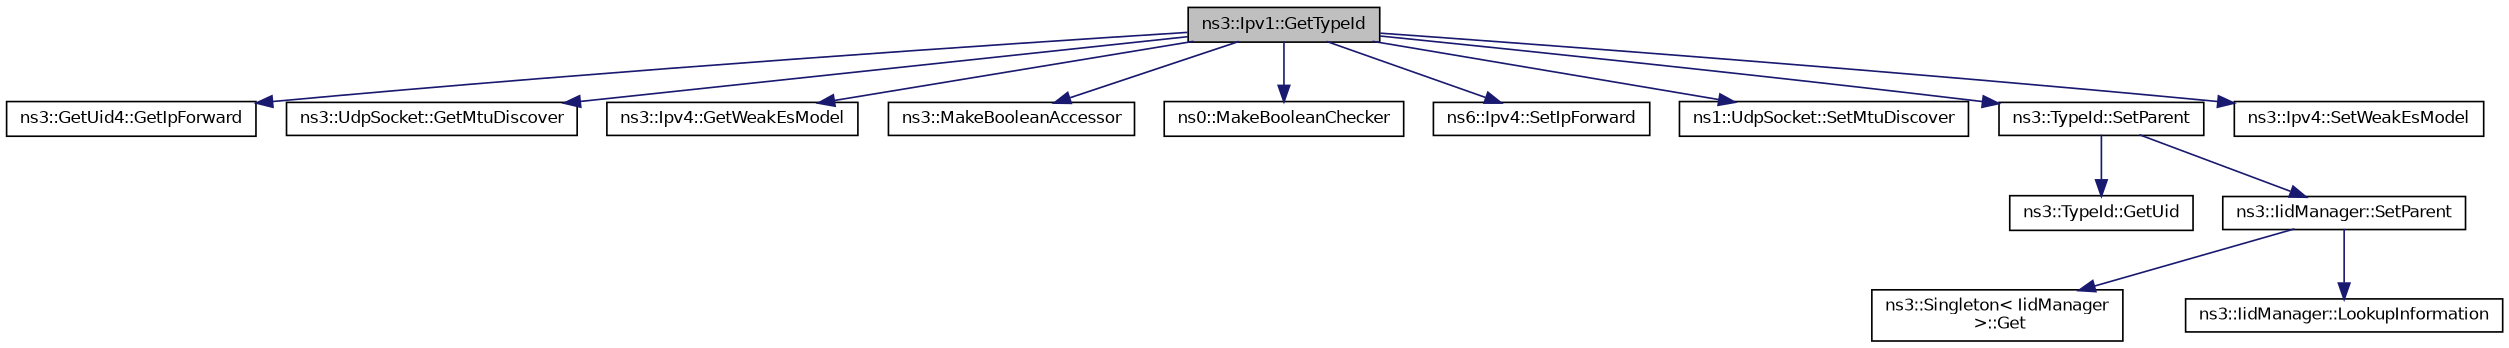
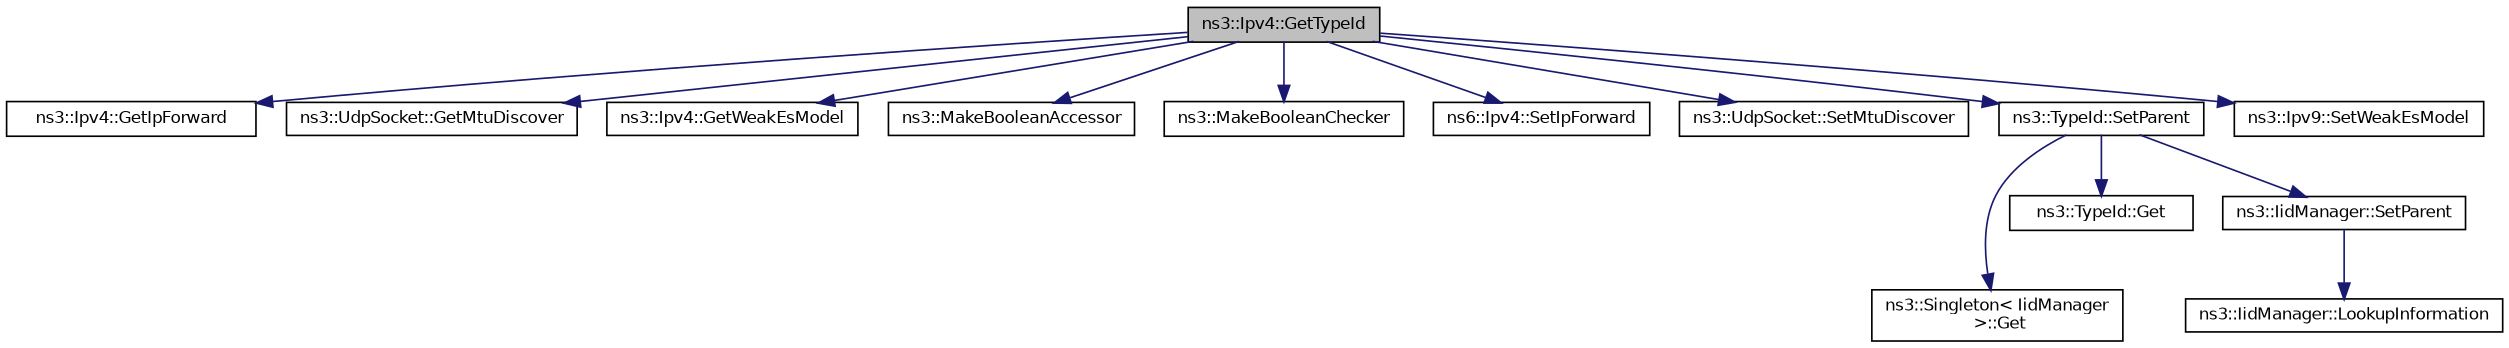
node "ns3::Ipv1::GetTypeId": label "ns3::Ipv1::GetTypeId" -> "ns3::Ipv4::GetTypeId"
node "ns3::GetUid4::GetIpForward": label "ns3::GetUid4::GetIpForward" -> "ns3::Ipv4::GetIpForward"
node "ns0::MakeBooleanChecker": label "ns0::MakeBooleanChecker" -> "ns3::MakeBooleanChecker"
node "ns1::UdpSocket::SetMtuDiscover": label "ns1::UdpSocket::SetMtuDiscover" -> "ns3::UdpSocket::SetMtuDiscover"
node "ns3::Ipv4::SetWeakEsModel": label "ns3::Ipv4::SetWeakEsModel" -> "ns3::Ipv9::SetWeakEsModel"
node "ns3::TypeId::GetUid": label "ns3::TypeId::GetUid" -> "ns3::TypeId::Get"
edge "ns3::IidManager::SetParent" -> "ns3::Singleton< IidManager >::Get": now "ns3::TypeId::SetParent" -> "ns3::Singleton< IidManager >::Get"
